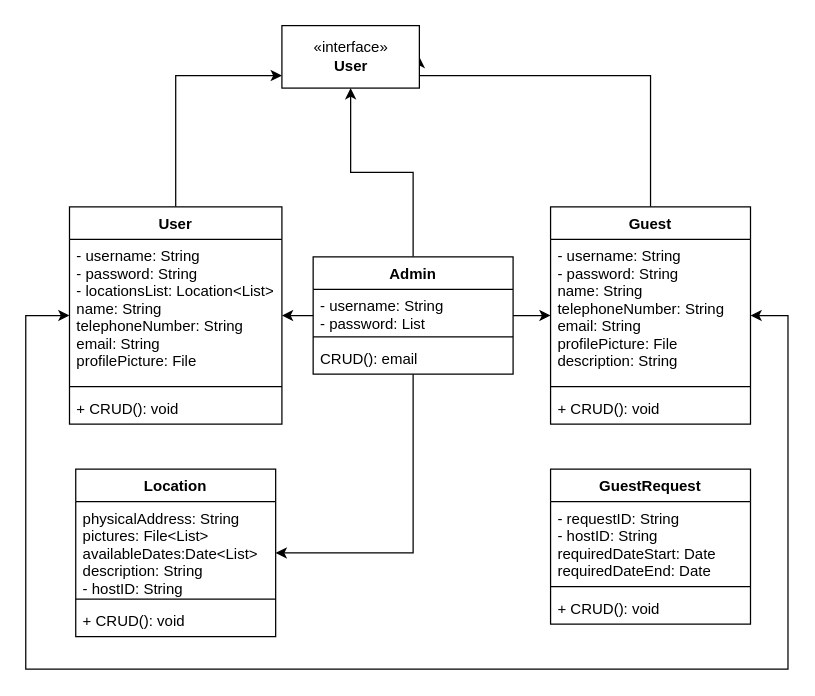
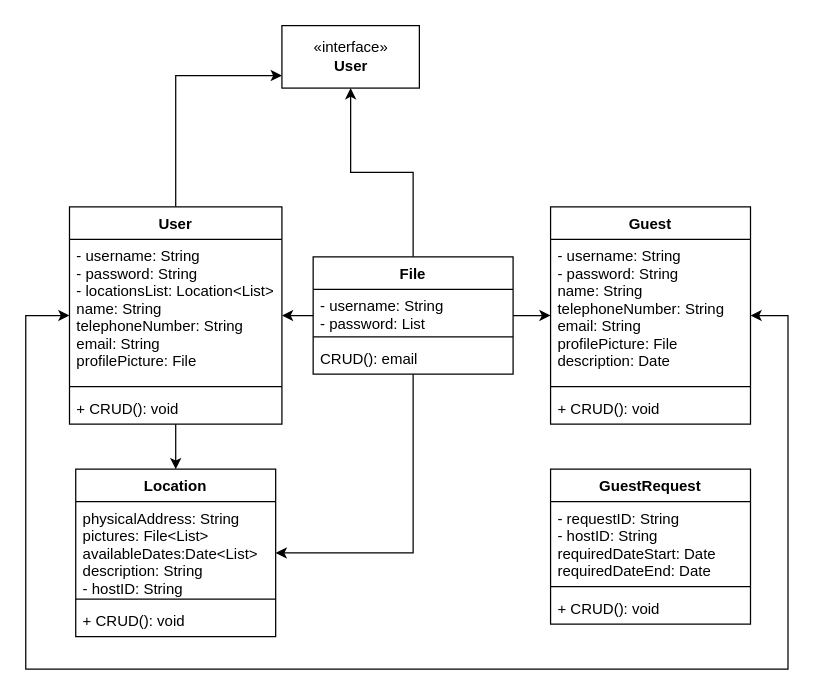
edge "Guest" -> "«interface» User": removed
node "- username: String - password: String name: String telephoneNumber: String email: String profilePicture: File description: String": label "- username: String - password: String name: String telephoneNumber: String email: String profilePicture: File description: String" -> "- username: String - password: String name: String telephoneNumber: String email: String profilePicture: File description: Date"
node "Admin": label "Admin" -> "File"
edge "User" -> "Location": added
